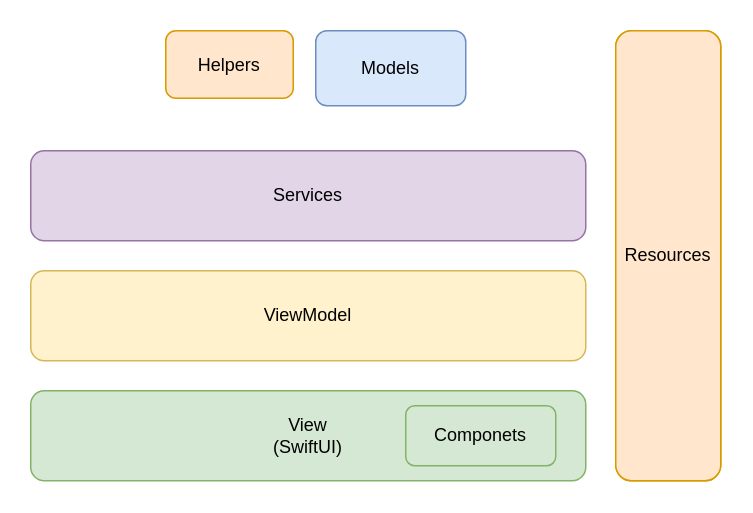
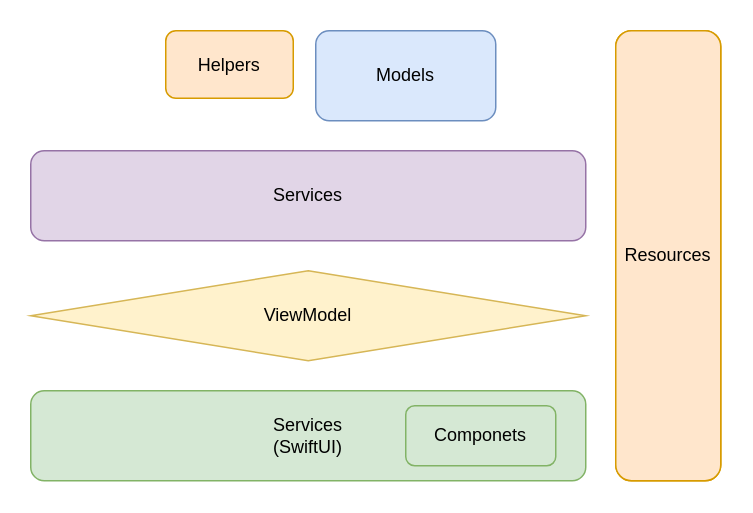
node "Models": size 150x75 -> 180x90
node "ViewModel": shape rounded rectangle -> diamond
node "View (SwiftUI)": label "View (SwiftUI)" -> "Services (SwiftUI)"
